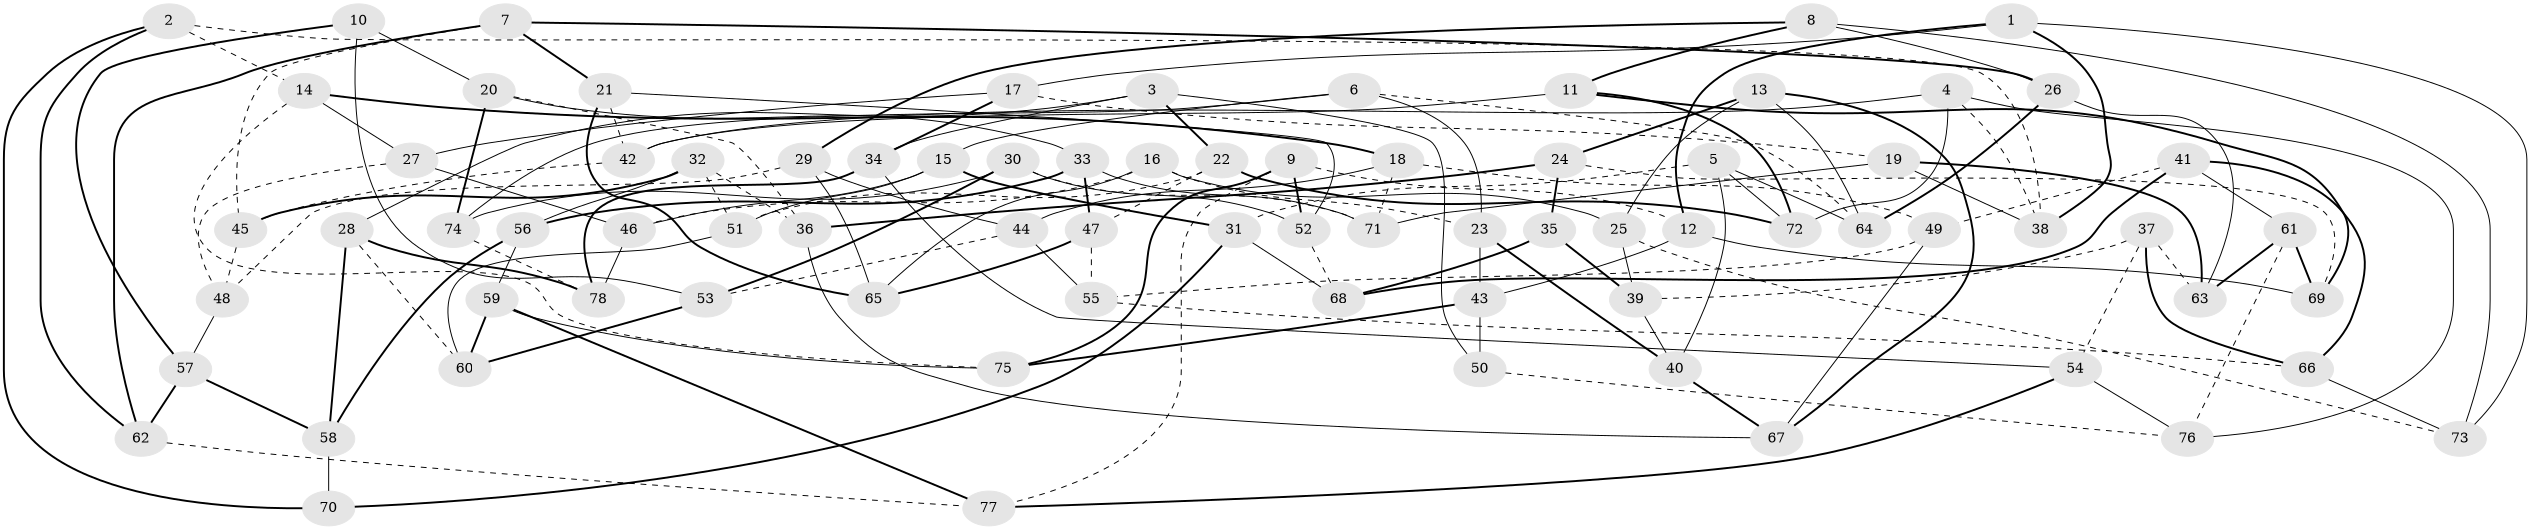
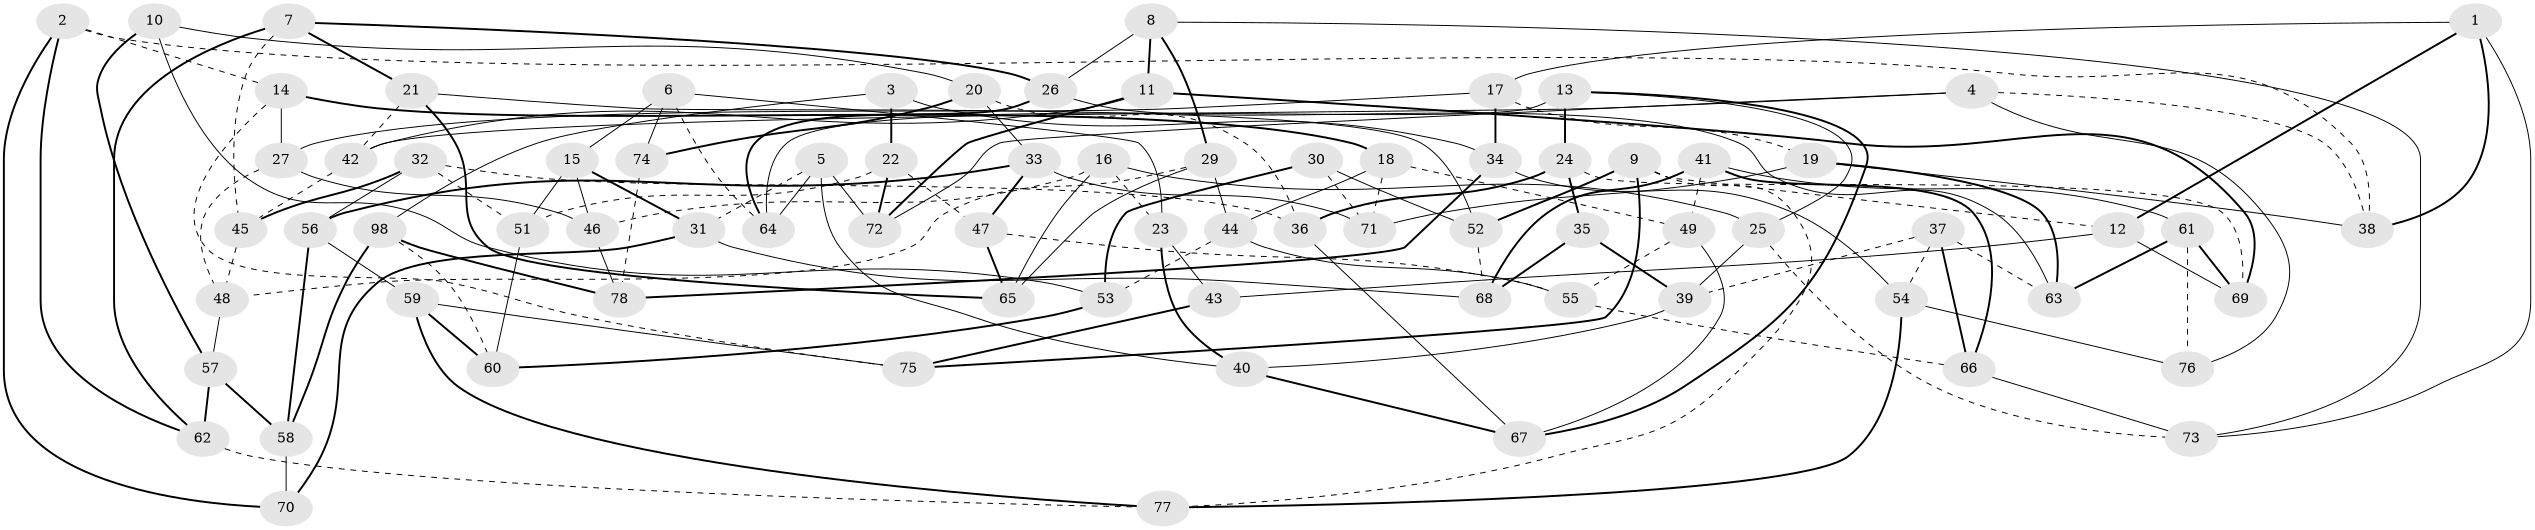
edge "30" -- "74": removed
node "28": label "28" -> "98"
node "50": removed
